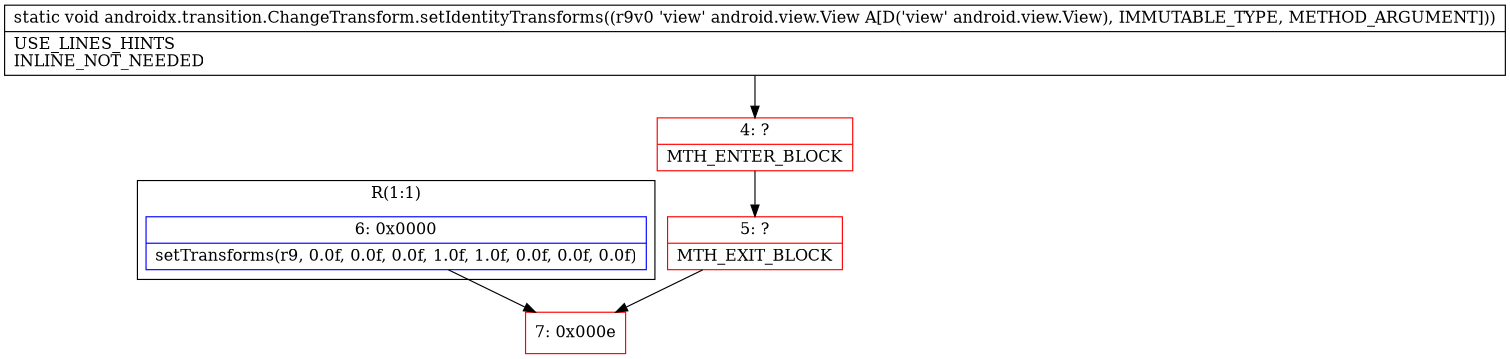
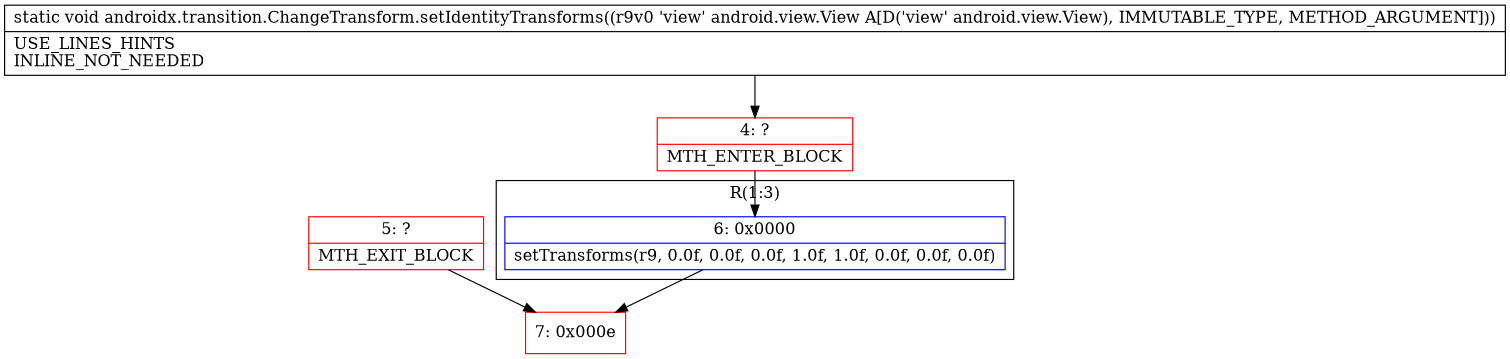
edge "4: ?" -> "5: ?": now "4: ?" -> "6: 0x0000"
cluster "R(1:1)": label "R(1:1)" -> "R(1:3)"
